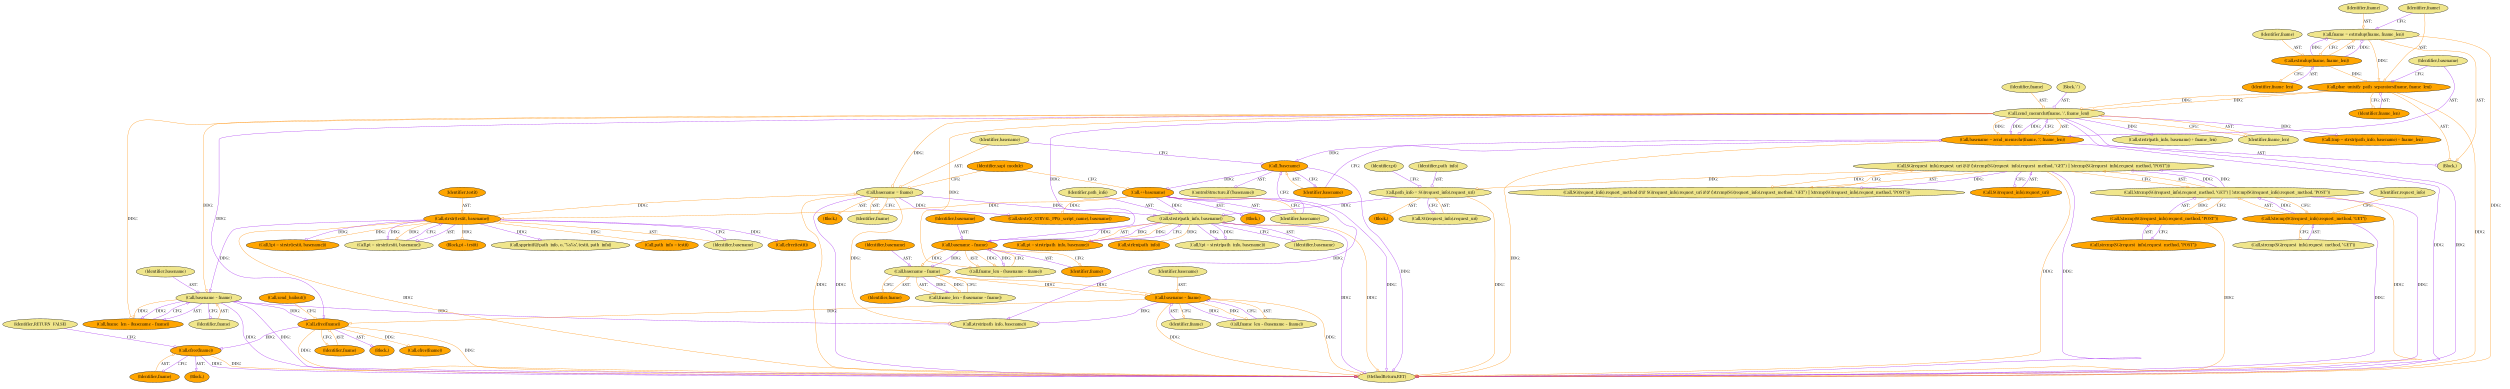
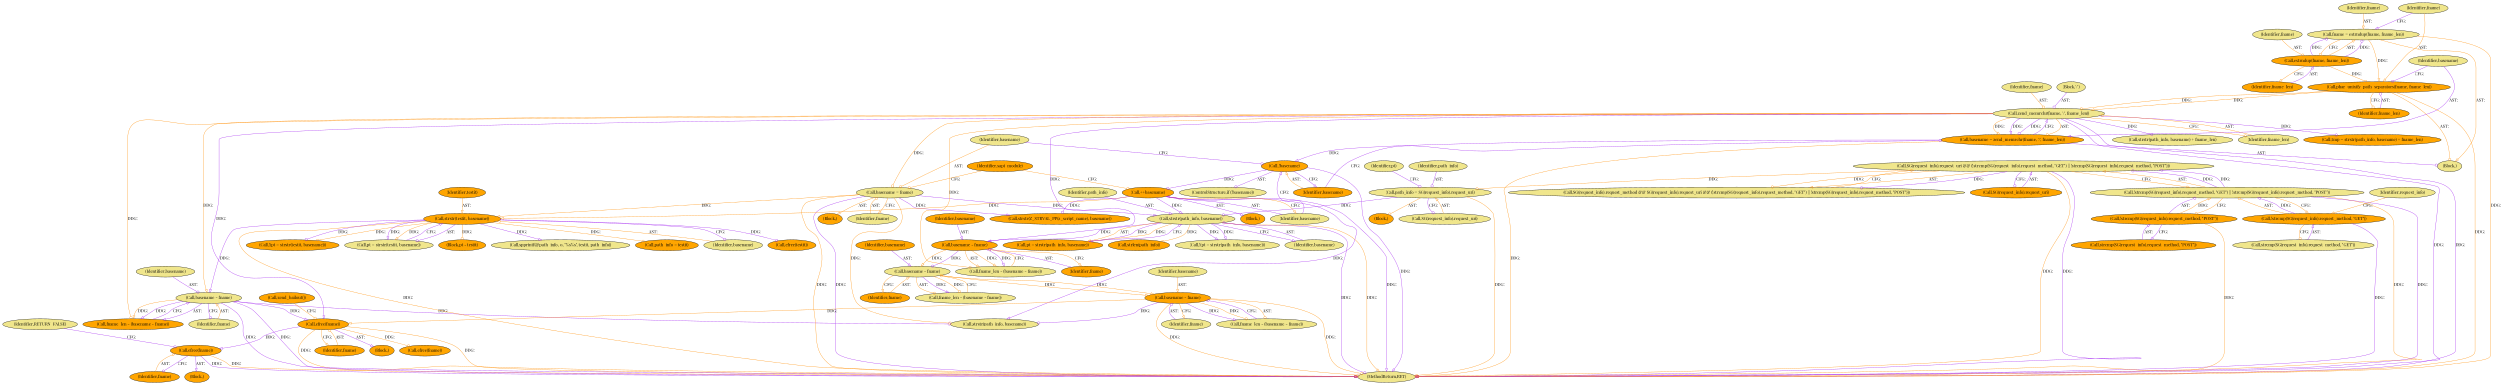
edge "(Call,++basename)" -> "(Call,strstr(Z_STRVAL_PP(z_script_name), basename))": color darkorange -> purple
edge "(Call,strstr(testit, basename))" -> "(Call,basename = fname)": reversed
edge "(Call,basename = fname)" -> "(Call,strstr(Z_STRVAL_PP(z_script_name), basename))": arrowhead odot -> onormal
